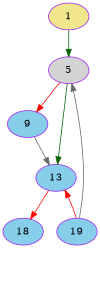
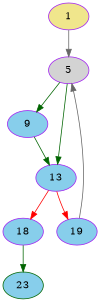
edge "1" -> "5": color darkgreen -> gray40
edge "5" -> "9": color red -> darkgreen
edge "9" -> "13": color gray40 -> darkgreen
edge "19" -> "13": reversed
node "23": added
